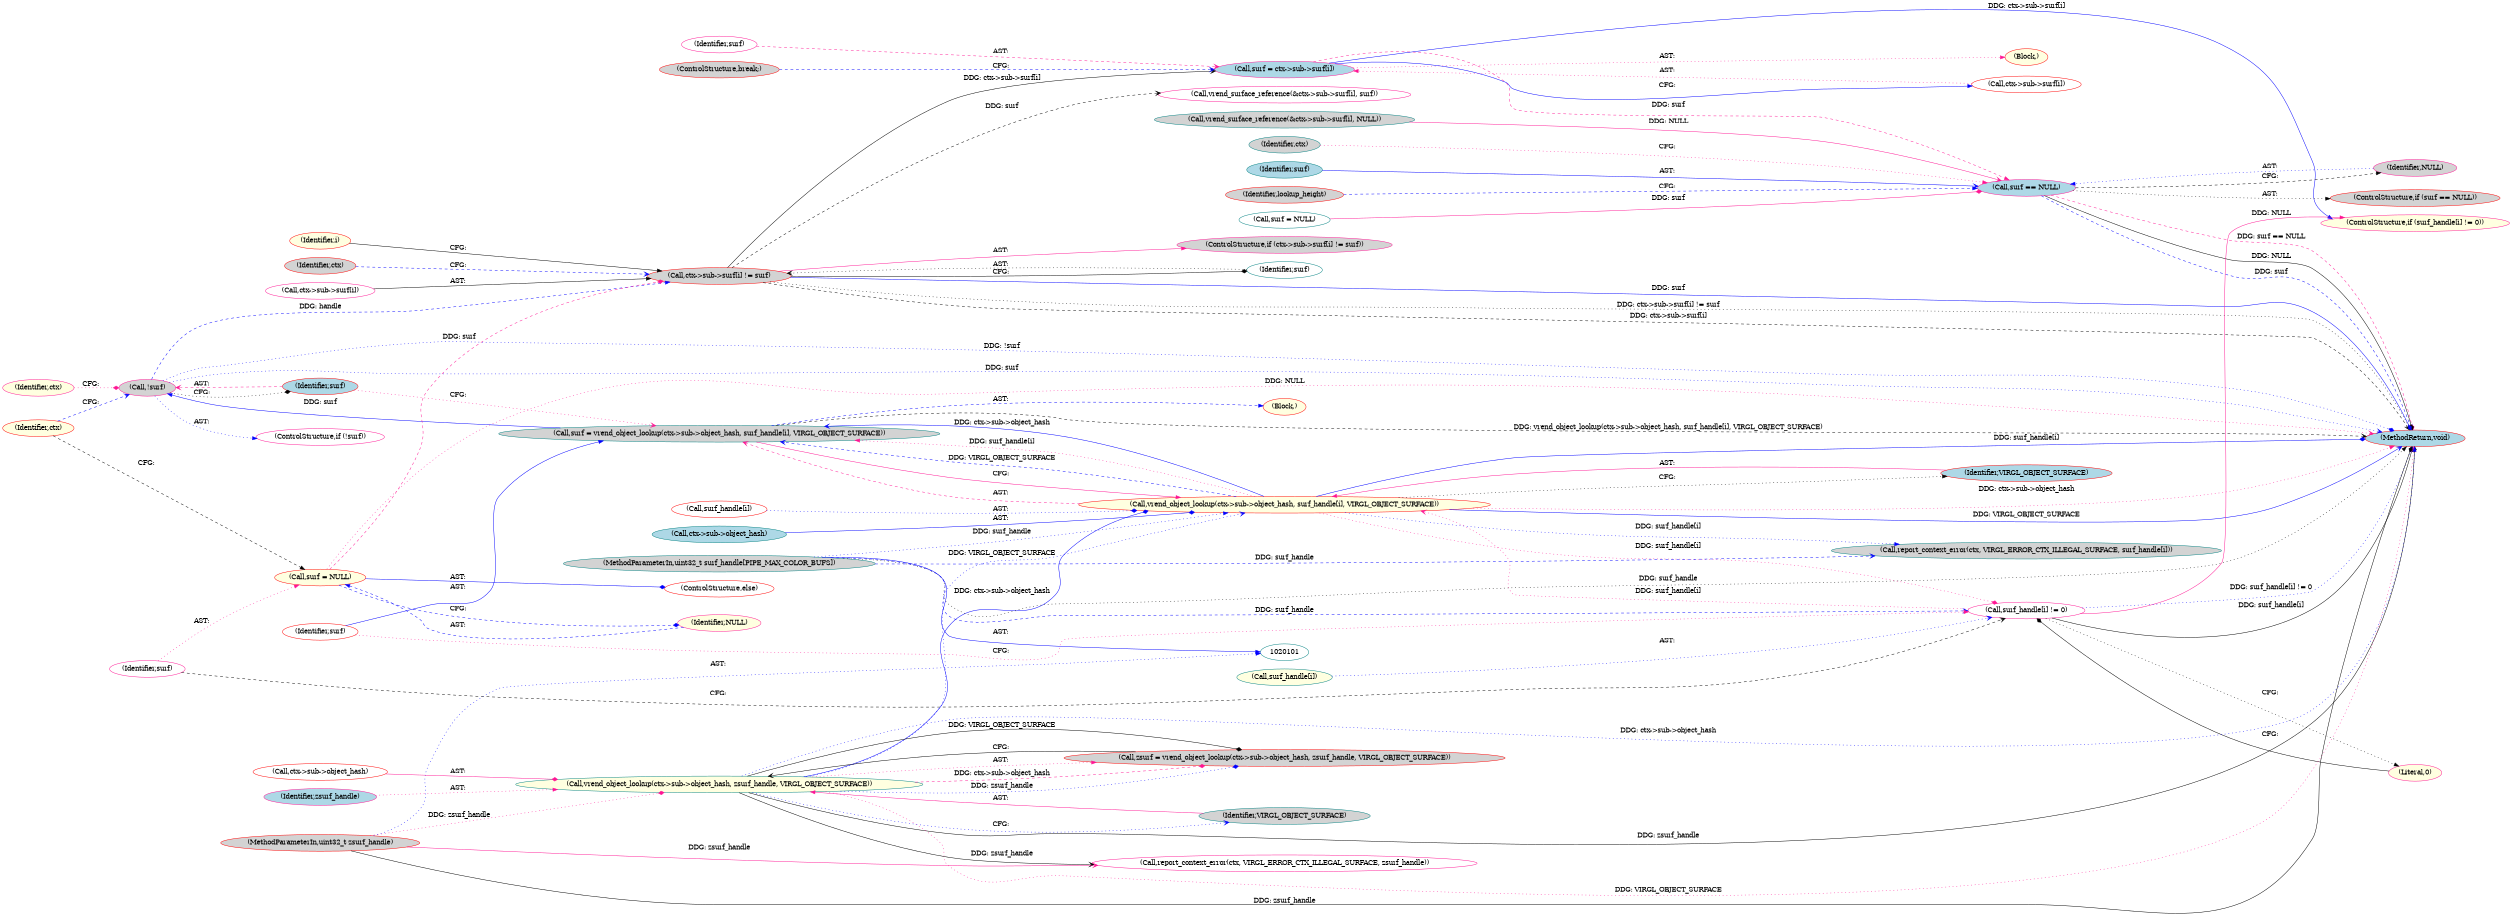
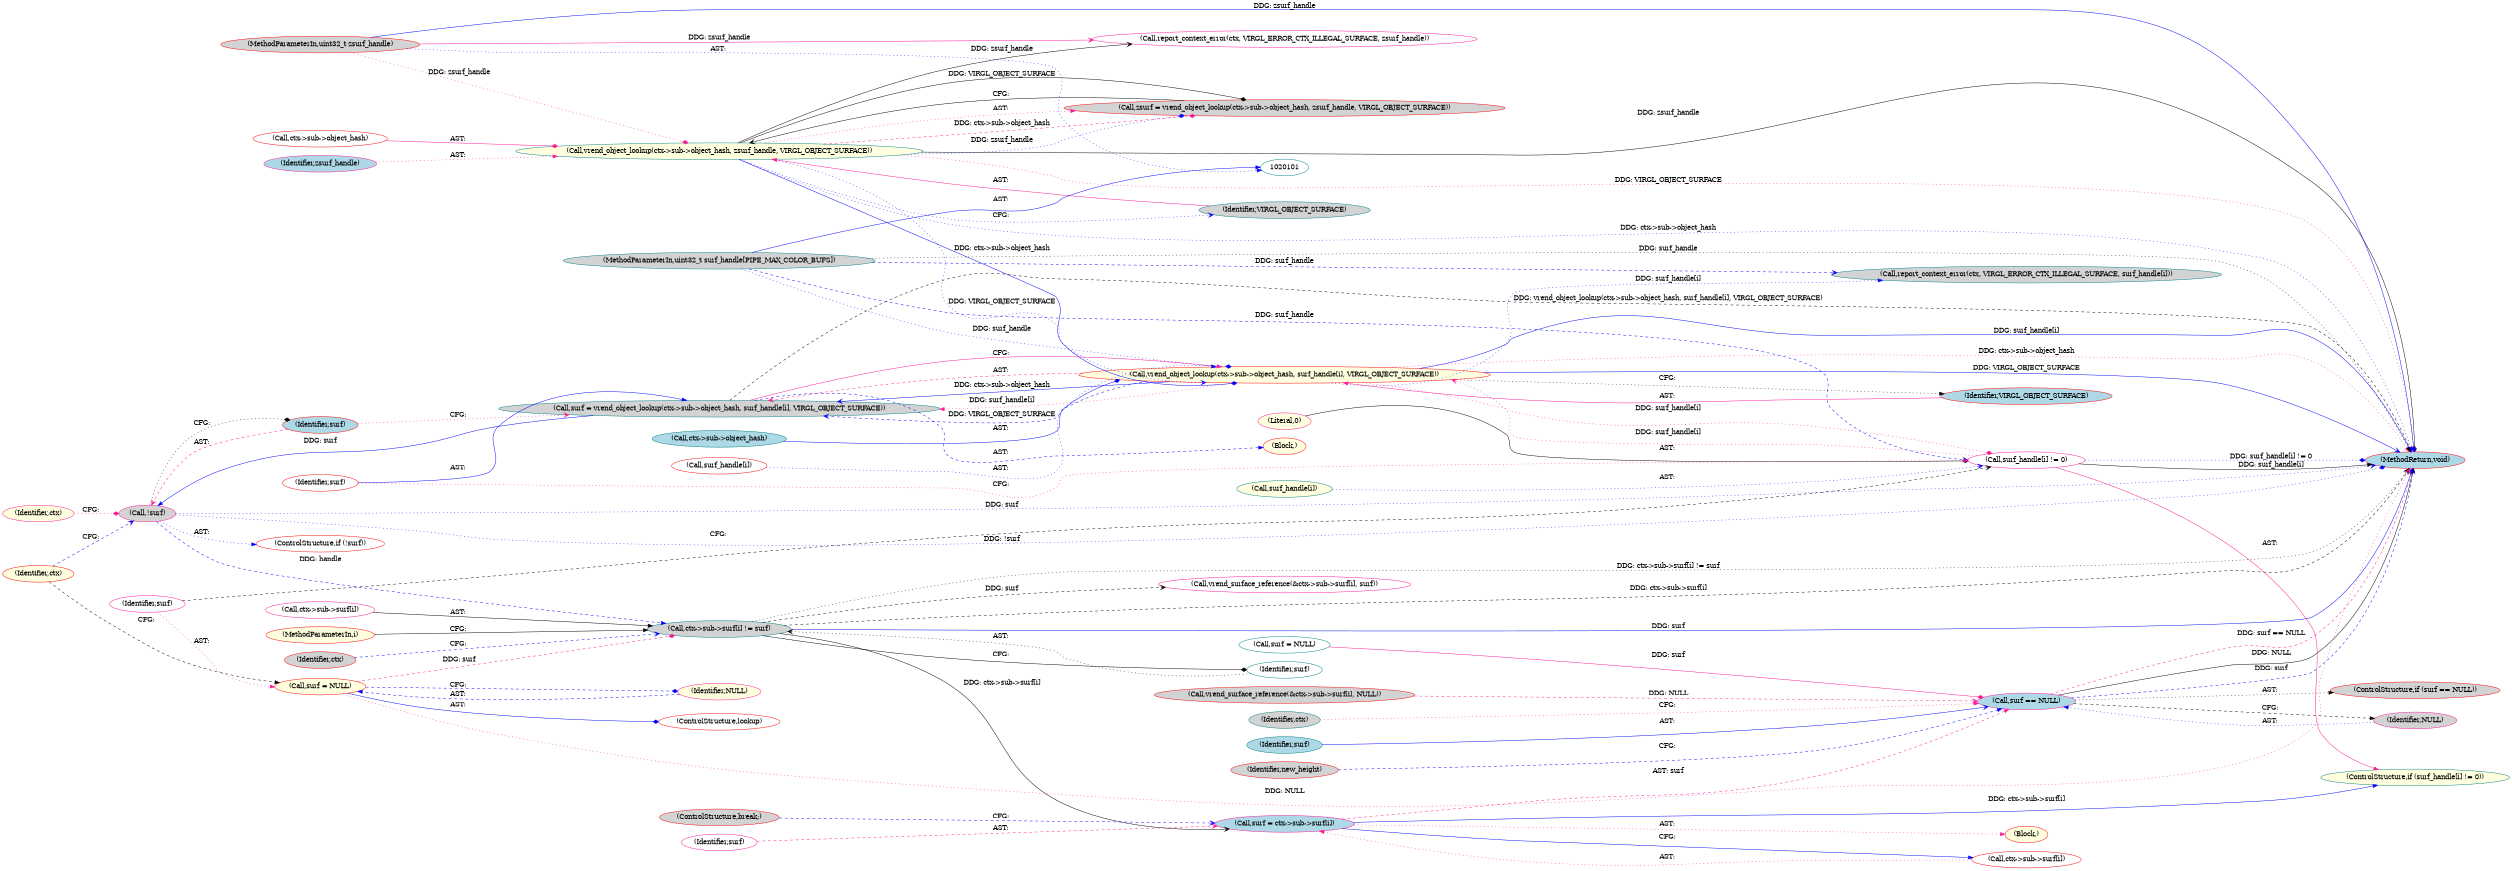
edge "(Call,surf = ctx->sub->surf[i])" -> "(Call,surf == NULL)": label "DDG: surf" -> "AST: surf"
node "(Call,vrend_surface_reference(&ctx->sub->surf[i], NULL))": color teal -> red
edge "(Call,vrend_surface_reference(&ctx->sub->surf[i], NULL))" -> "(Call,surf == NULL)": style solid -> dashed
node "(Identifier,lookup_height)": label "(Identifier,lookup_height)" -> "(Identifier,new_height)"
edge "(Call,surf_handle[i] != 0)" -> "(ControlStructure,if (surf_handle[i] != 0))": label "DDG: NULL" -> "AST: "
node "(ControlStructure,if (surf_handle[i] != 0))": color deeppink -> teal
node "(Identifier,i)": label "(Identifier,i)" -> "(MethodParameterIn,i)"
node "(ControlStructure,if (ctx->sub->surf[i] != surf))": removed
node "(Call,ctx->sub->surf[i] != surf)": color red -> teal
node "(ControlStructure,if (!surf))": color deeppink -> red
node "(ControlStructure,else)": label "(ControlStructure,else)" -> "(ControlStructure,lookup)"
edge "(Call,surf_handle[i] != 0)" -> "(Literal,0)": removed, label "CFG:"
edge "(Literal,0)" -> "(Call,surf_handle[i] != 0)": label "CFG: " -> "AST: "
edge "(MethodParameterIn,uint32_t zsurf_handle)" -> "(MethodReturn,void)": color black -> blue
